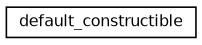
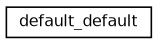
node "default_constructible": label "default_constructible" -> "default_default"
